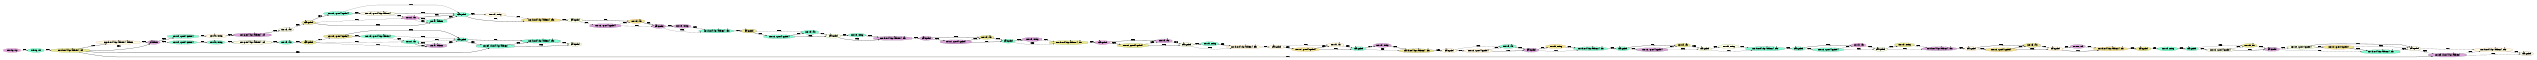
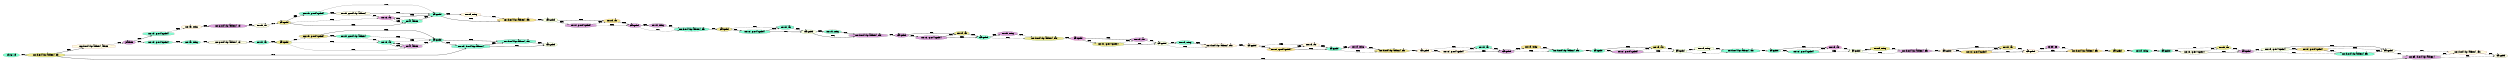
node "xor mov , edi": label "xor mov , edi" -> "xor edi , edi"
node "mov rbp , rsp": removed
edge "mov dword [ rbp - address ] , edi" -> "je address": removed, label "DFG"
